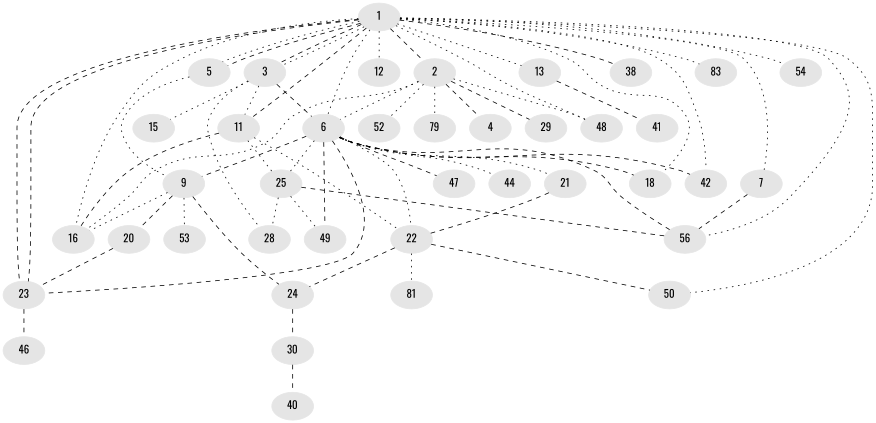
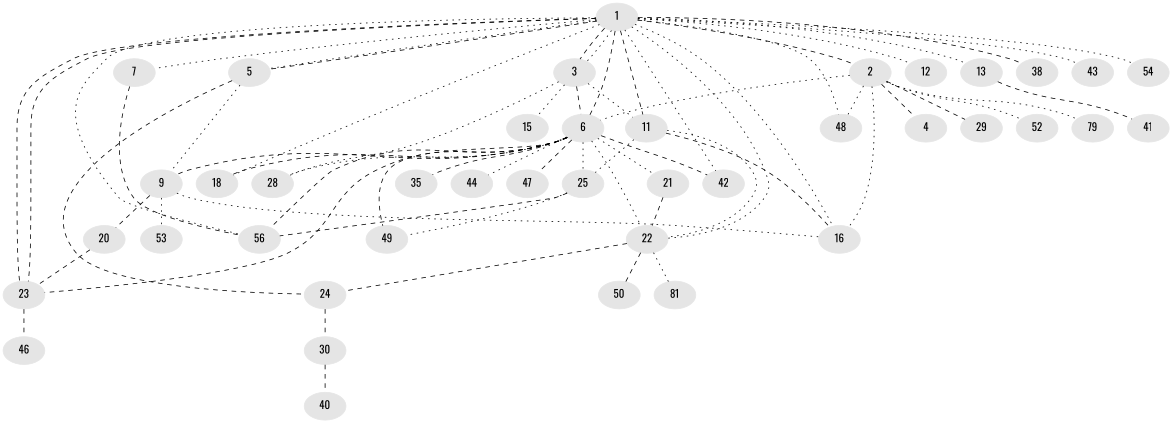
edge "1" -- "50": now "1" -- "22"
edge "1" -- "6": style dotted -> dashed
node "83": label "83" -> "43"
node "35": added
edge "25" -- "28": now "6" -- "28"
edge "9" -- "24": now "5" -- "24"
